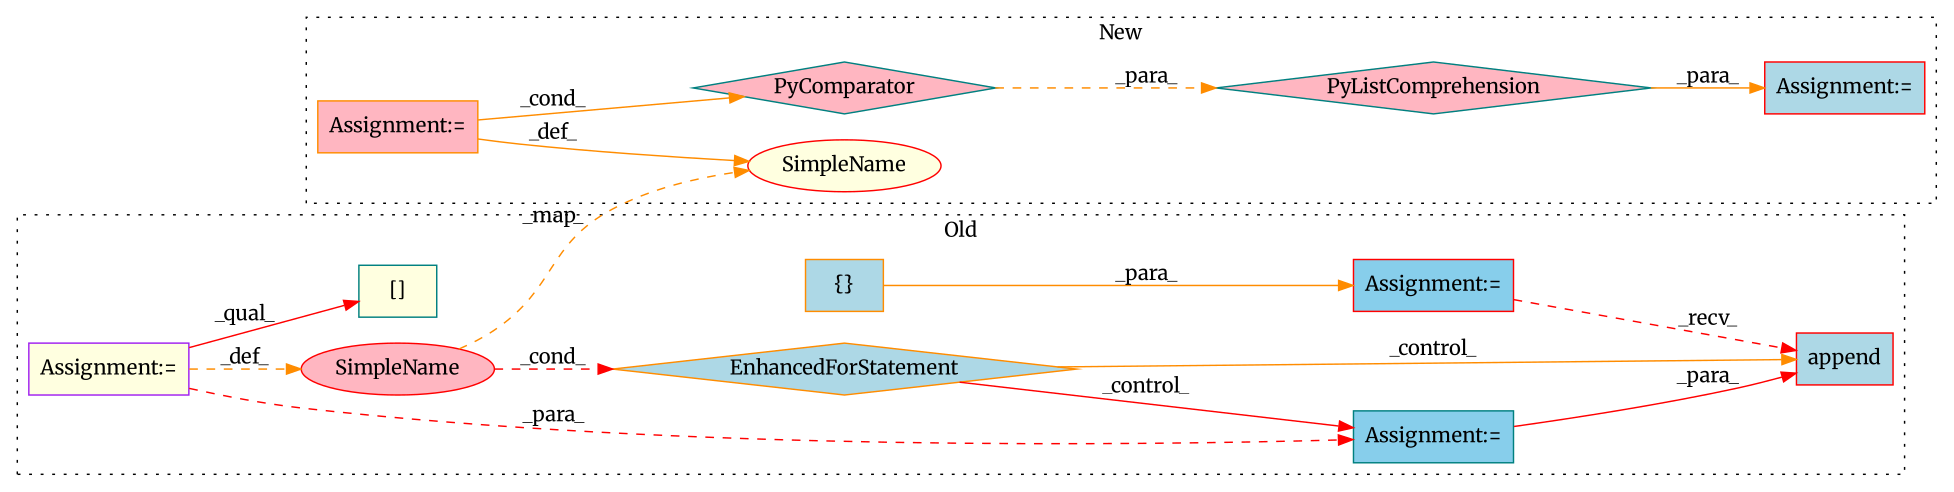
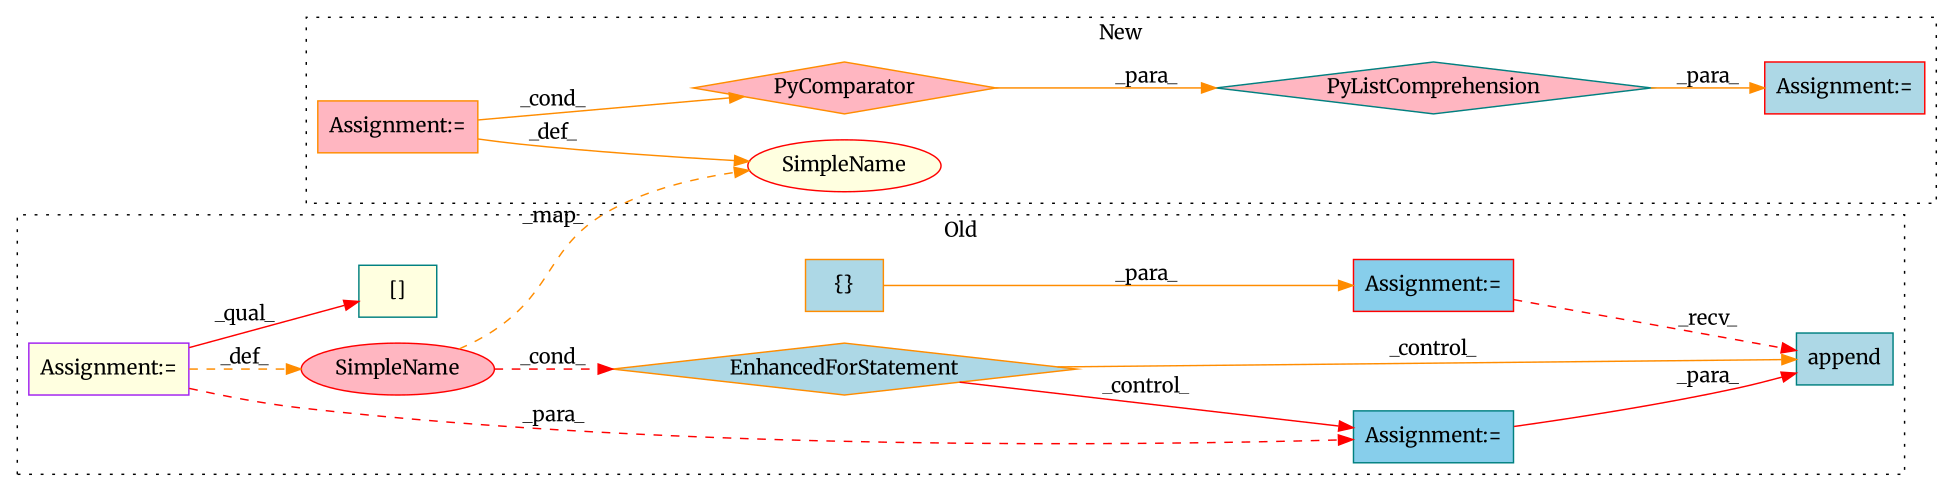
node "PyComparator": color teal -> darkorange
edge "PyComparator" -> "PyListComprehension": style dashed -> solid
node "append": color red -> teal
